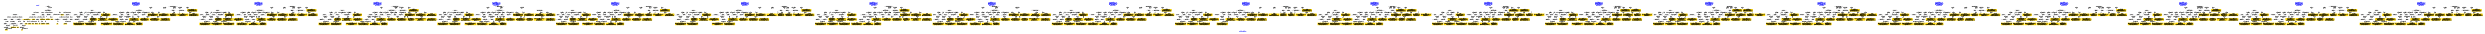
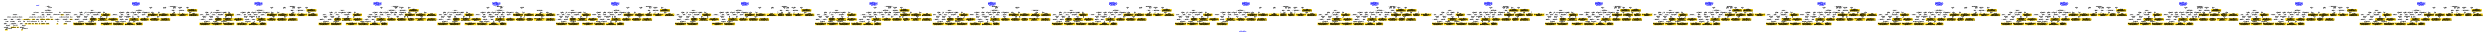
node "CreditLine": fillcolor lightgray -> gold
